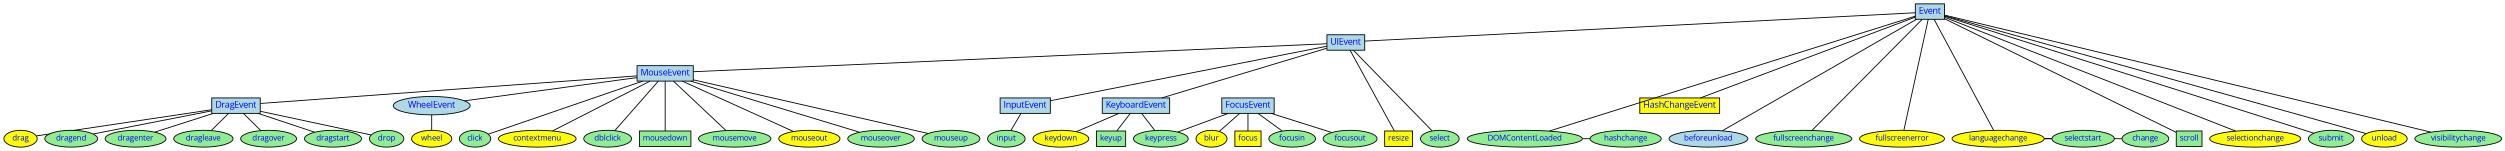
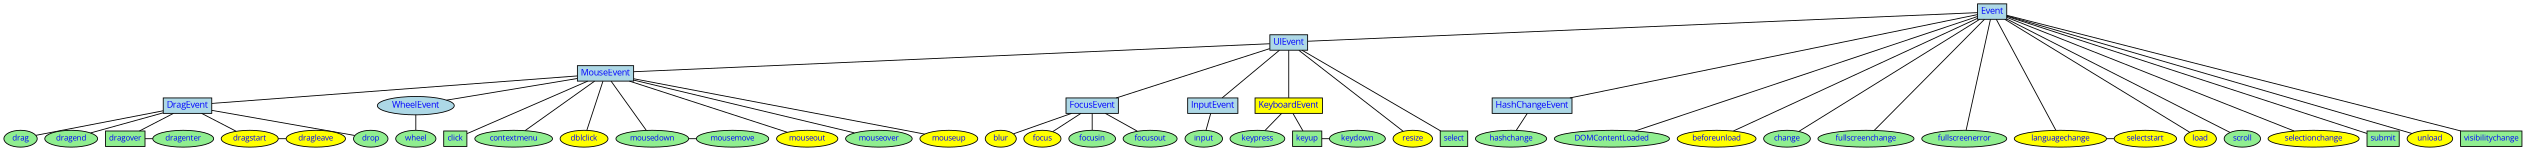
edge "MouseEvent" -- "mousemove": now "mousedown" -- "mousemove"
node "KeyboardEvent": fillcolor lightblue -> yellow
node "HashChangeEvent": fillcolor yellow -> lightblue
edge "DragEvent" -- "dragleave": now "dragstart" -- "dragleave"
edge "DragEvent" -- "dragenter": now "dragover" -- "dragenter"
edge "KeyboardEvent" -- "keydown": now "keyup" -- "keydown"
edge "FocusEvent" -- "keypress": now "FocusEvent" -- "UIEvent"
node "drag": fillcolor yellow -> lightgreen
node "dragleave": fillcolor lightgreen -> yellow
node "dragover": shape ellipse -> box
node "dragstart": fillcolor lightgreen -> yellow
node "wheel": fillcolor yellow -> lightgreen
node "click": shape ellipse -> box
node "contextmenu": fillcolor yellow -> lightgreen
node "dblclick": fillcolor lightgreen -> yellow
node "mousedown": shape box -> ellipse
node "mouseup": fillcolor lightgreen -> yellow
node "keydown": fillcolor yellow -> lightgreen
node "focus": shape box -> ellipse
node "resize": shape box -> ellipse
node "select": shape ellipse -> box
edge "DOMContentLoaded" -- "hashchange": now "HashChangeEvent" -- "hashchange"
node "beforeunload": fillcolor lightblue -> yellow
node "fullscreenerror": fillcolor yellow -> lightgreen
node "selectstart": fillcolor lightgreen -> yellow
edge "languagechange" -- "change": now "Event" -- "change"
node "scroll": shape box -> ellipse
node "load": added
node "submit": shape ellipse -> box
node "visibilitychange": shape ellipse -> box
